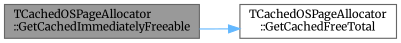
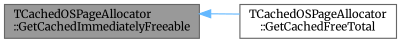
edge "TCachedOSPageAllocator ::GetCachedImmediatelyFreeable" -> "TCachedOSPageAllocator ::GetCachedFreeTotal": reversed
